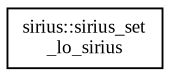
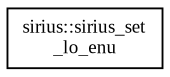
node "sirius::sirius_set _lo_sirius": label "sirius::sirius_set _lo_sirius" -> "sirius::sirius_set _lo_enu"
